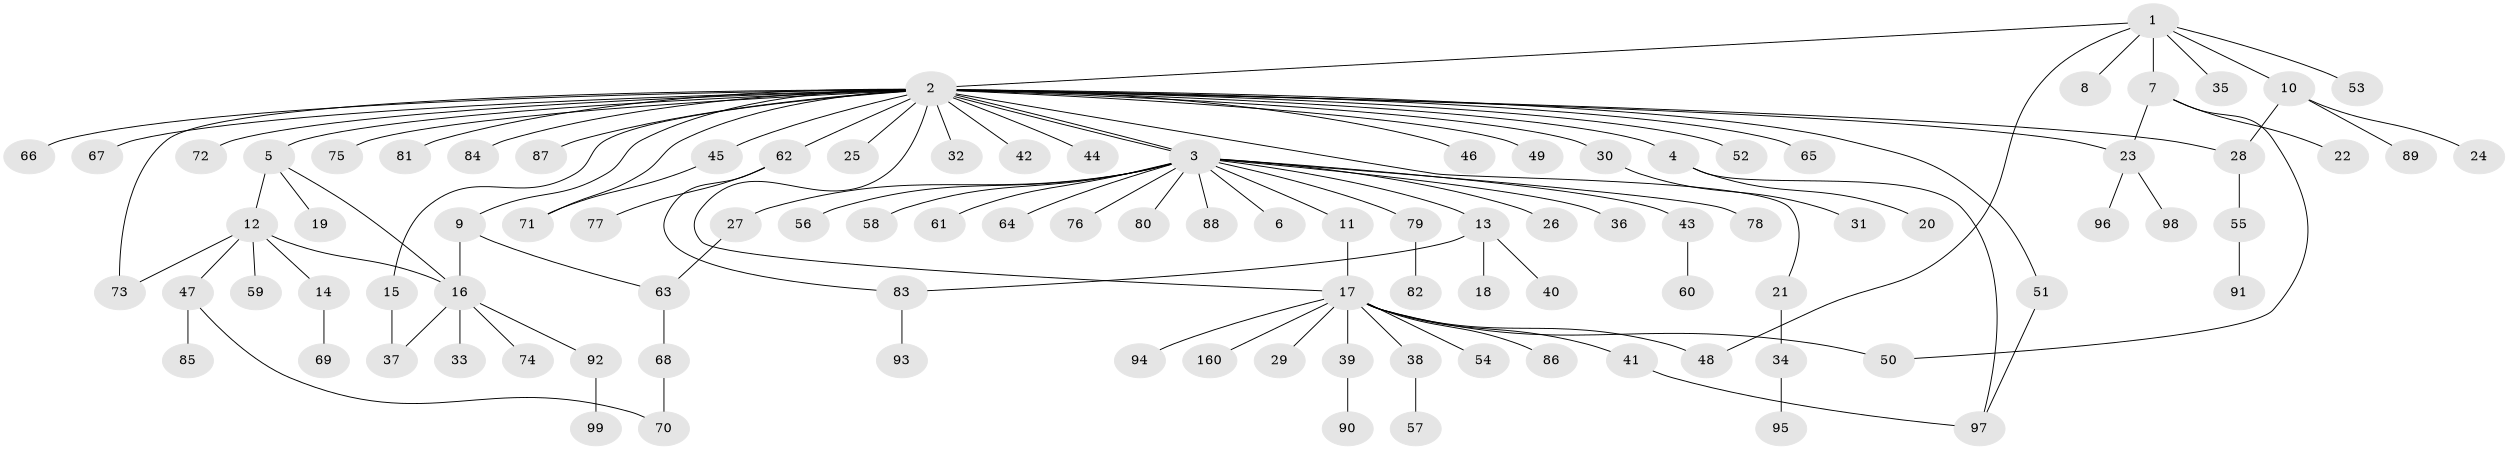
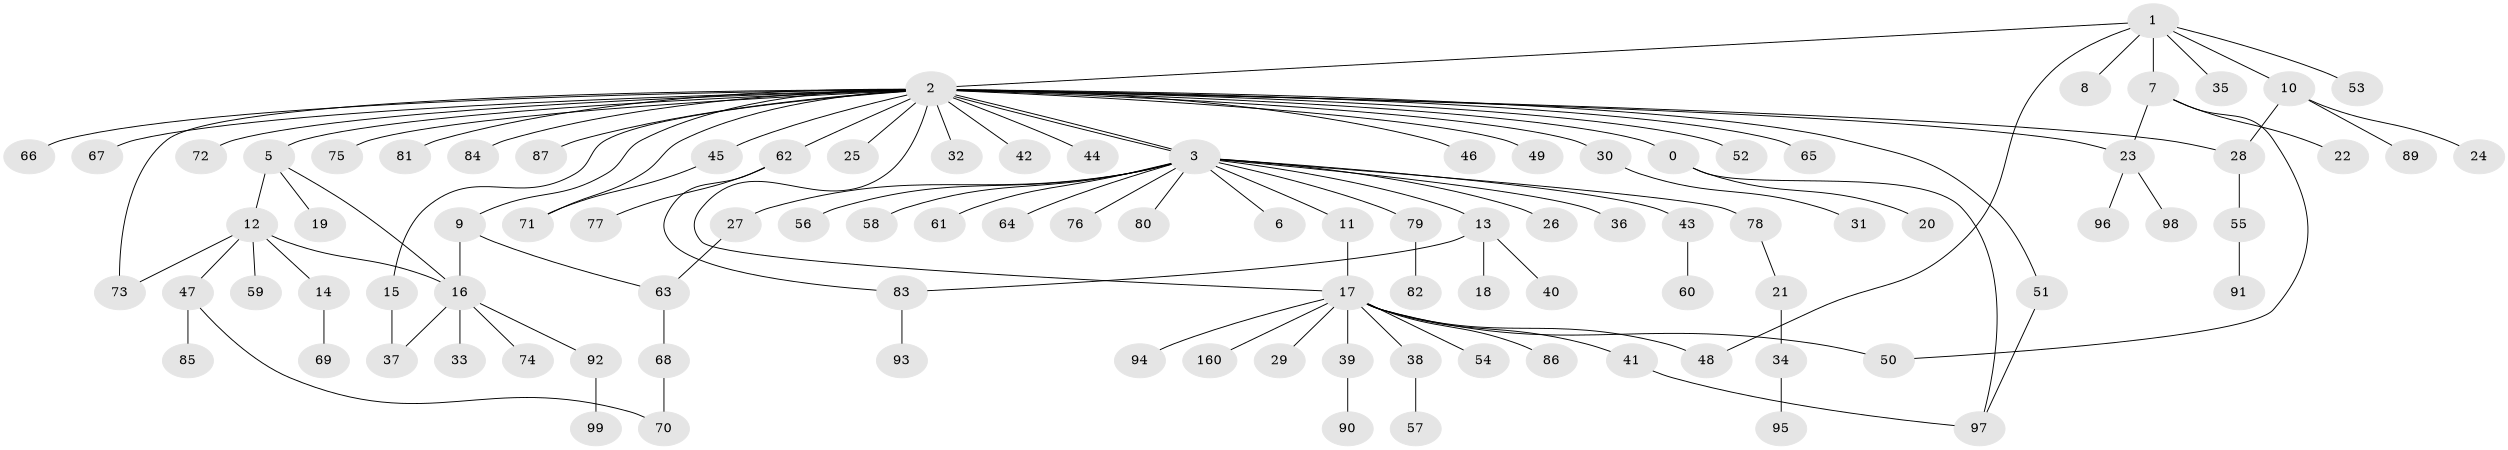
node "4": label "4" -> "0"
edge "2" -- "21": now "78" -- "21"
node "88": removed
